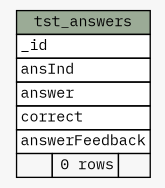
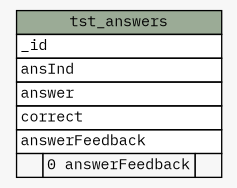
node "tst_answers": text "0 rows" -> "0 answerFeedback"
